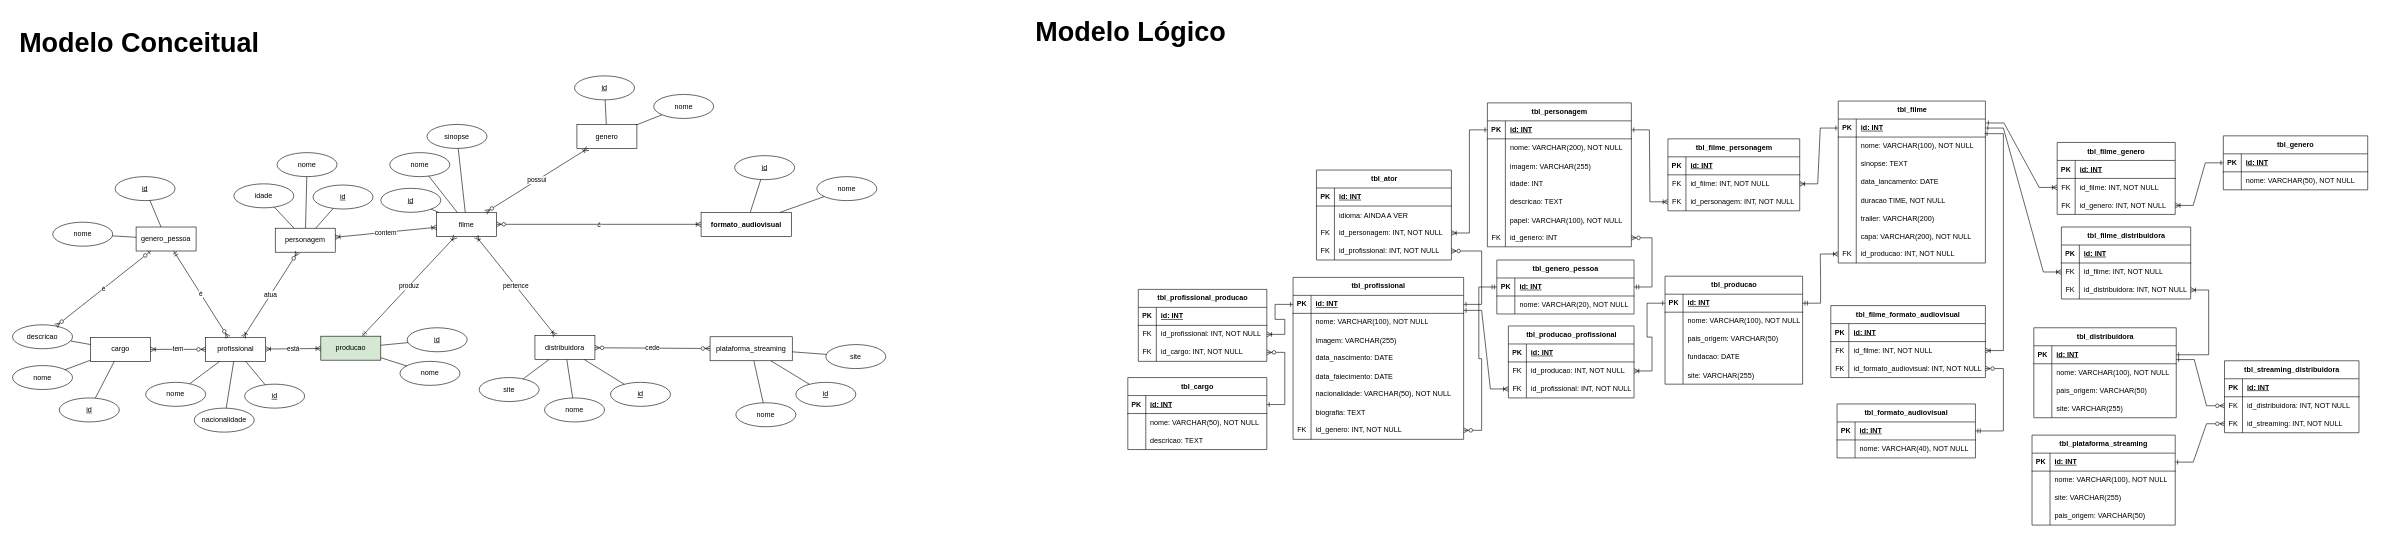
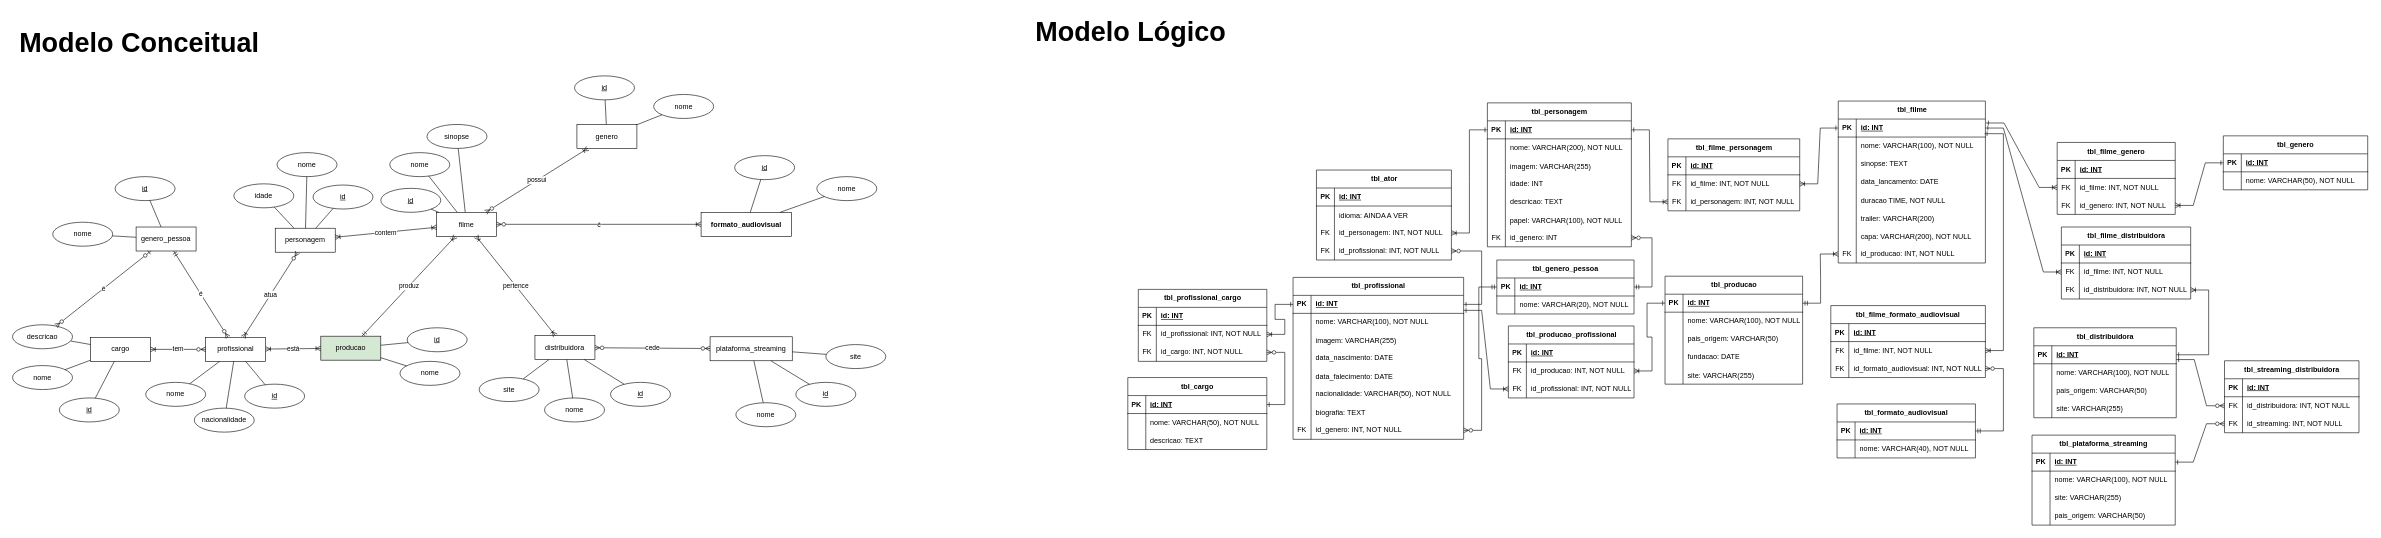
node "tbl_profissional_producao": label "tbl_profissional_producao" -> "tbl_profissional_cargo"
